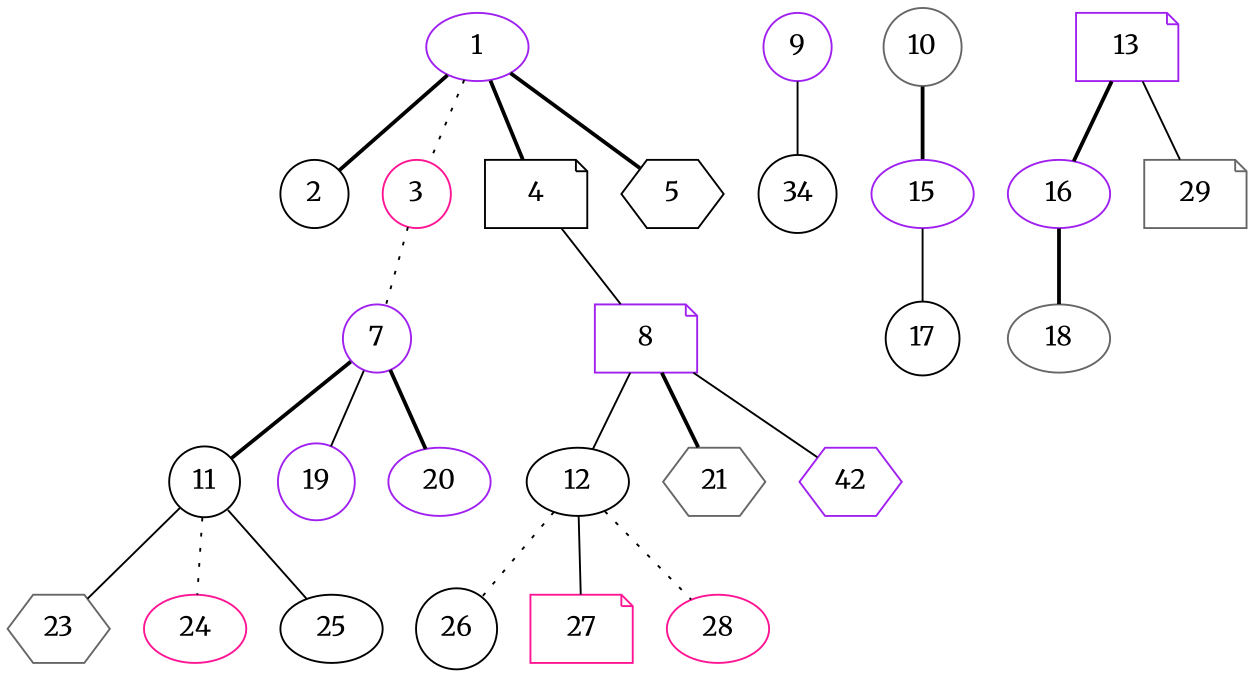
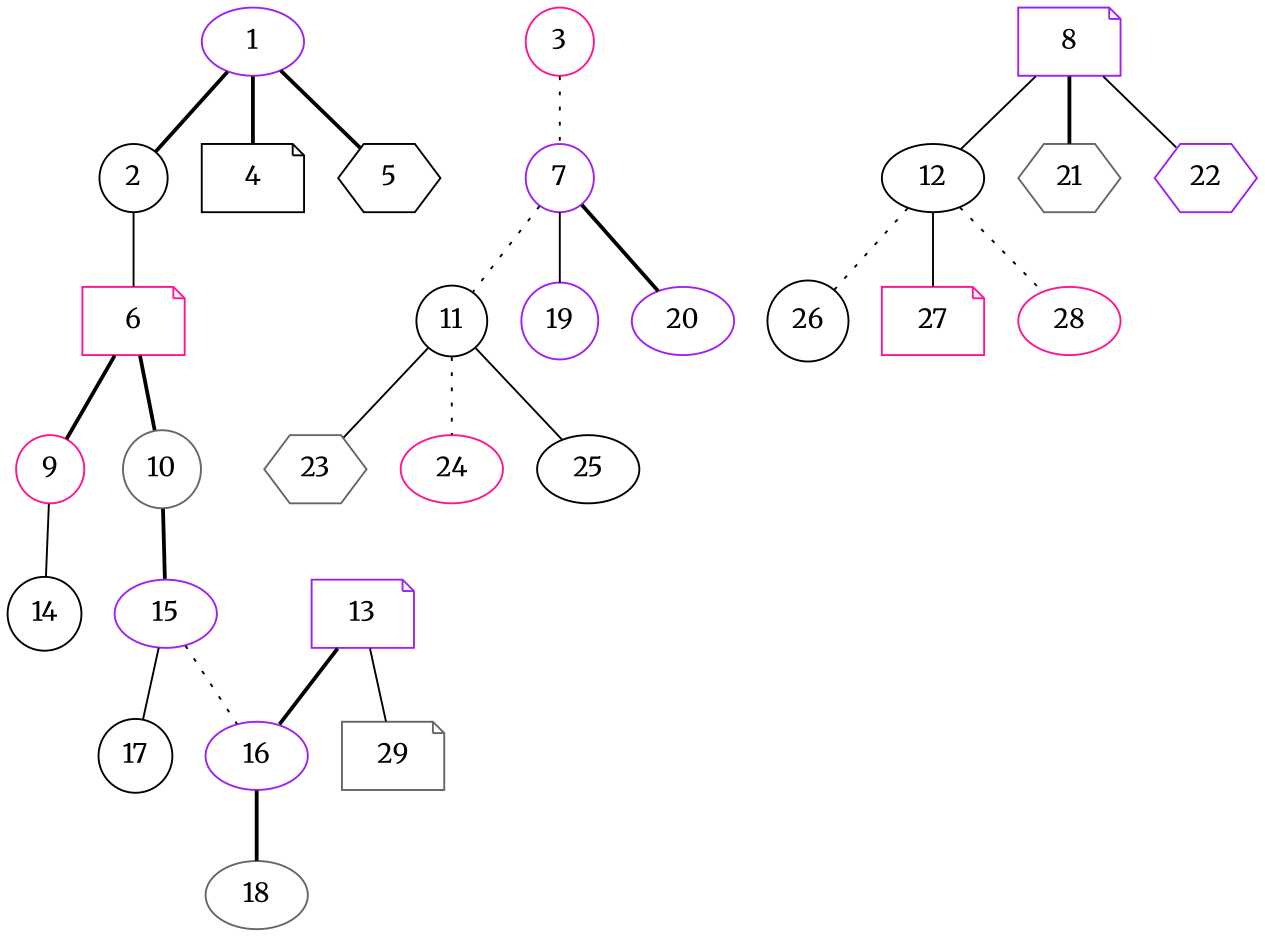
node "9": color purple -> deeppink
edge "1" -- "3": removed
node "34": label "34" -> "14"
edge "4" -- "8": removed
node "6": added
edge "7" -- "11": style bold -> dotted
node "42": label "42" -> "22"
edge "15" -- "16": added
